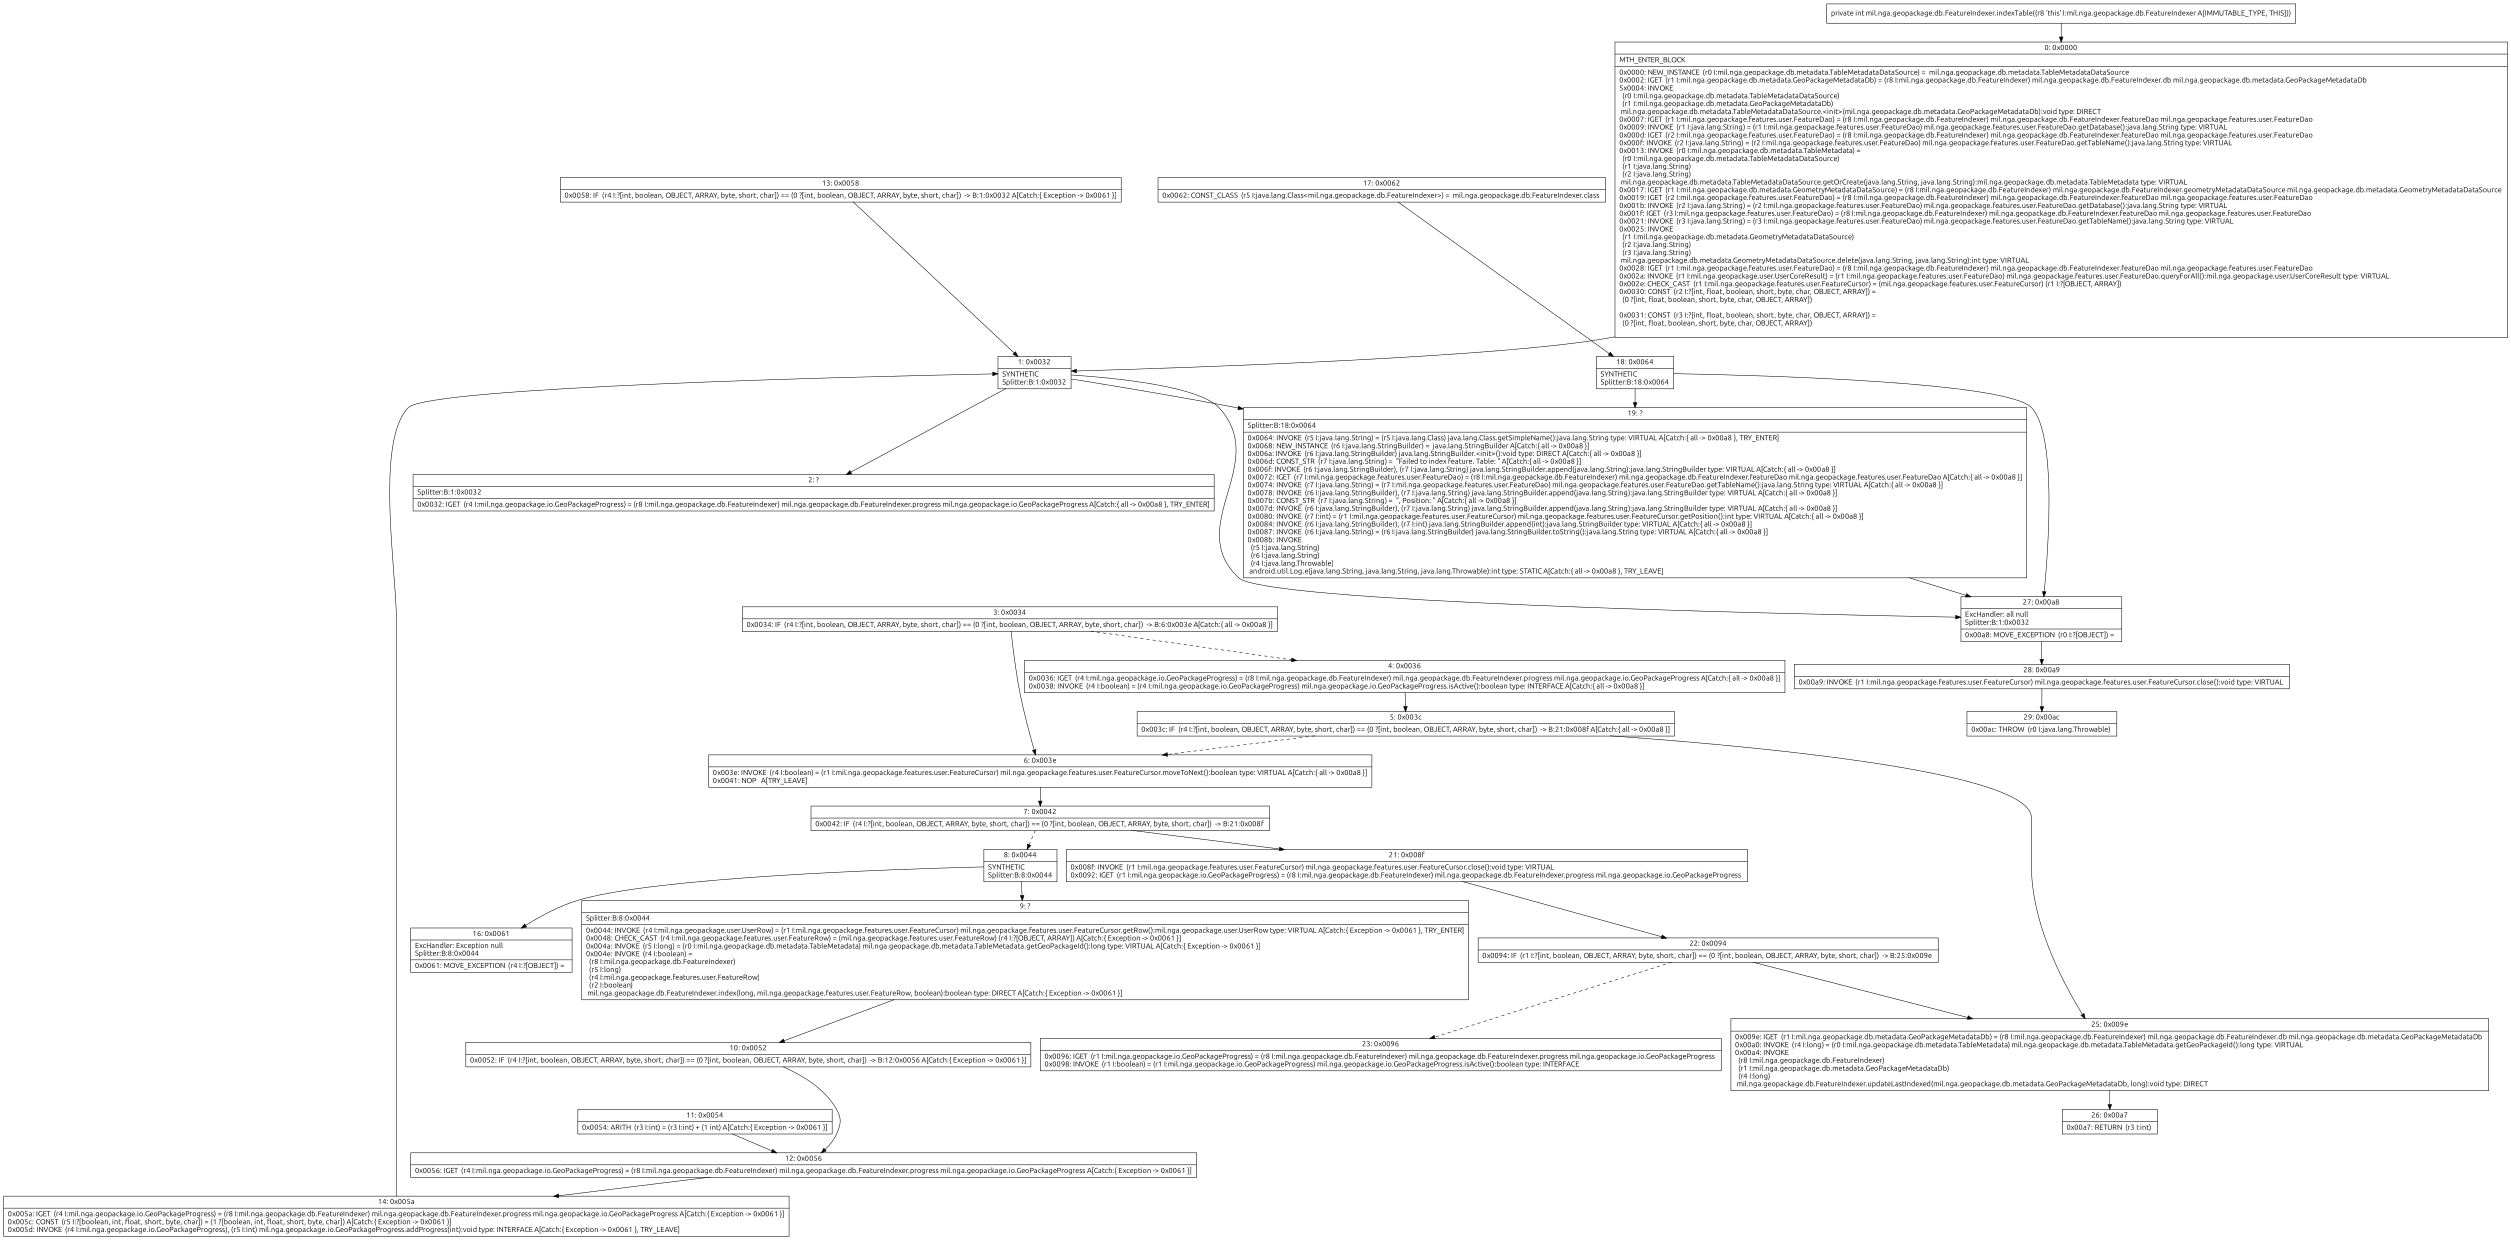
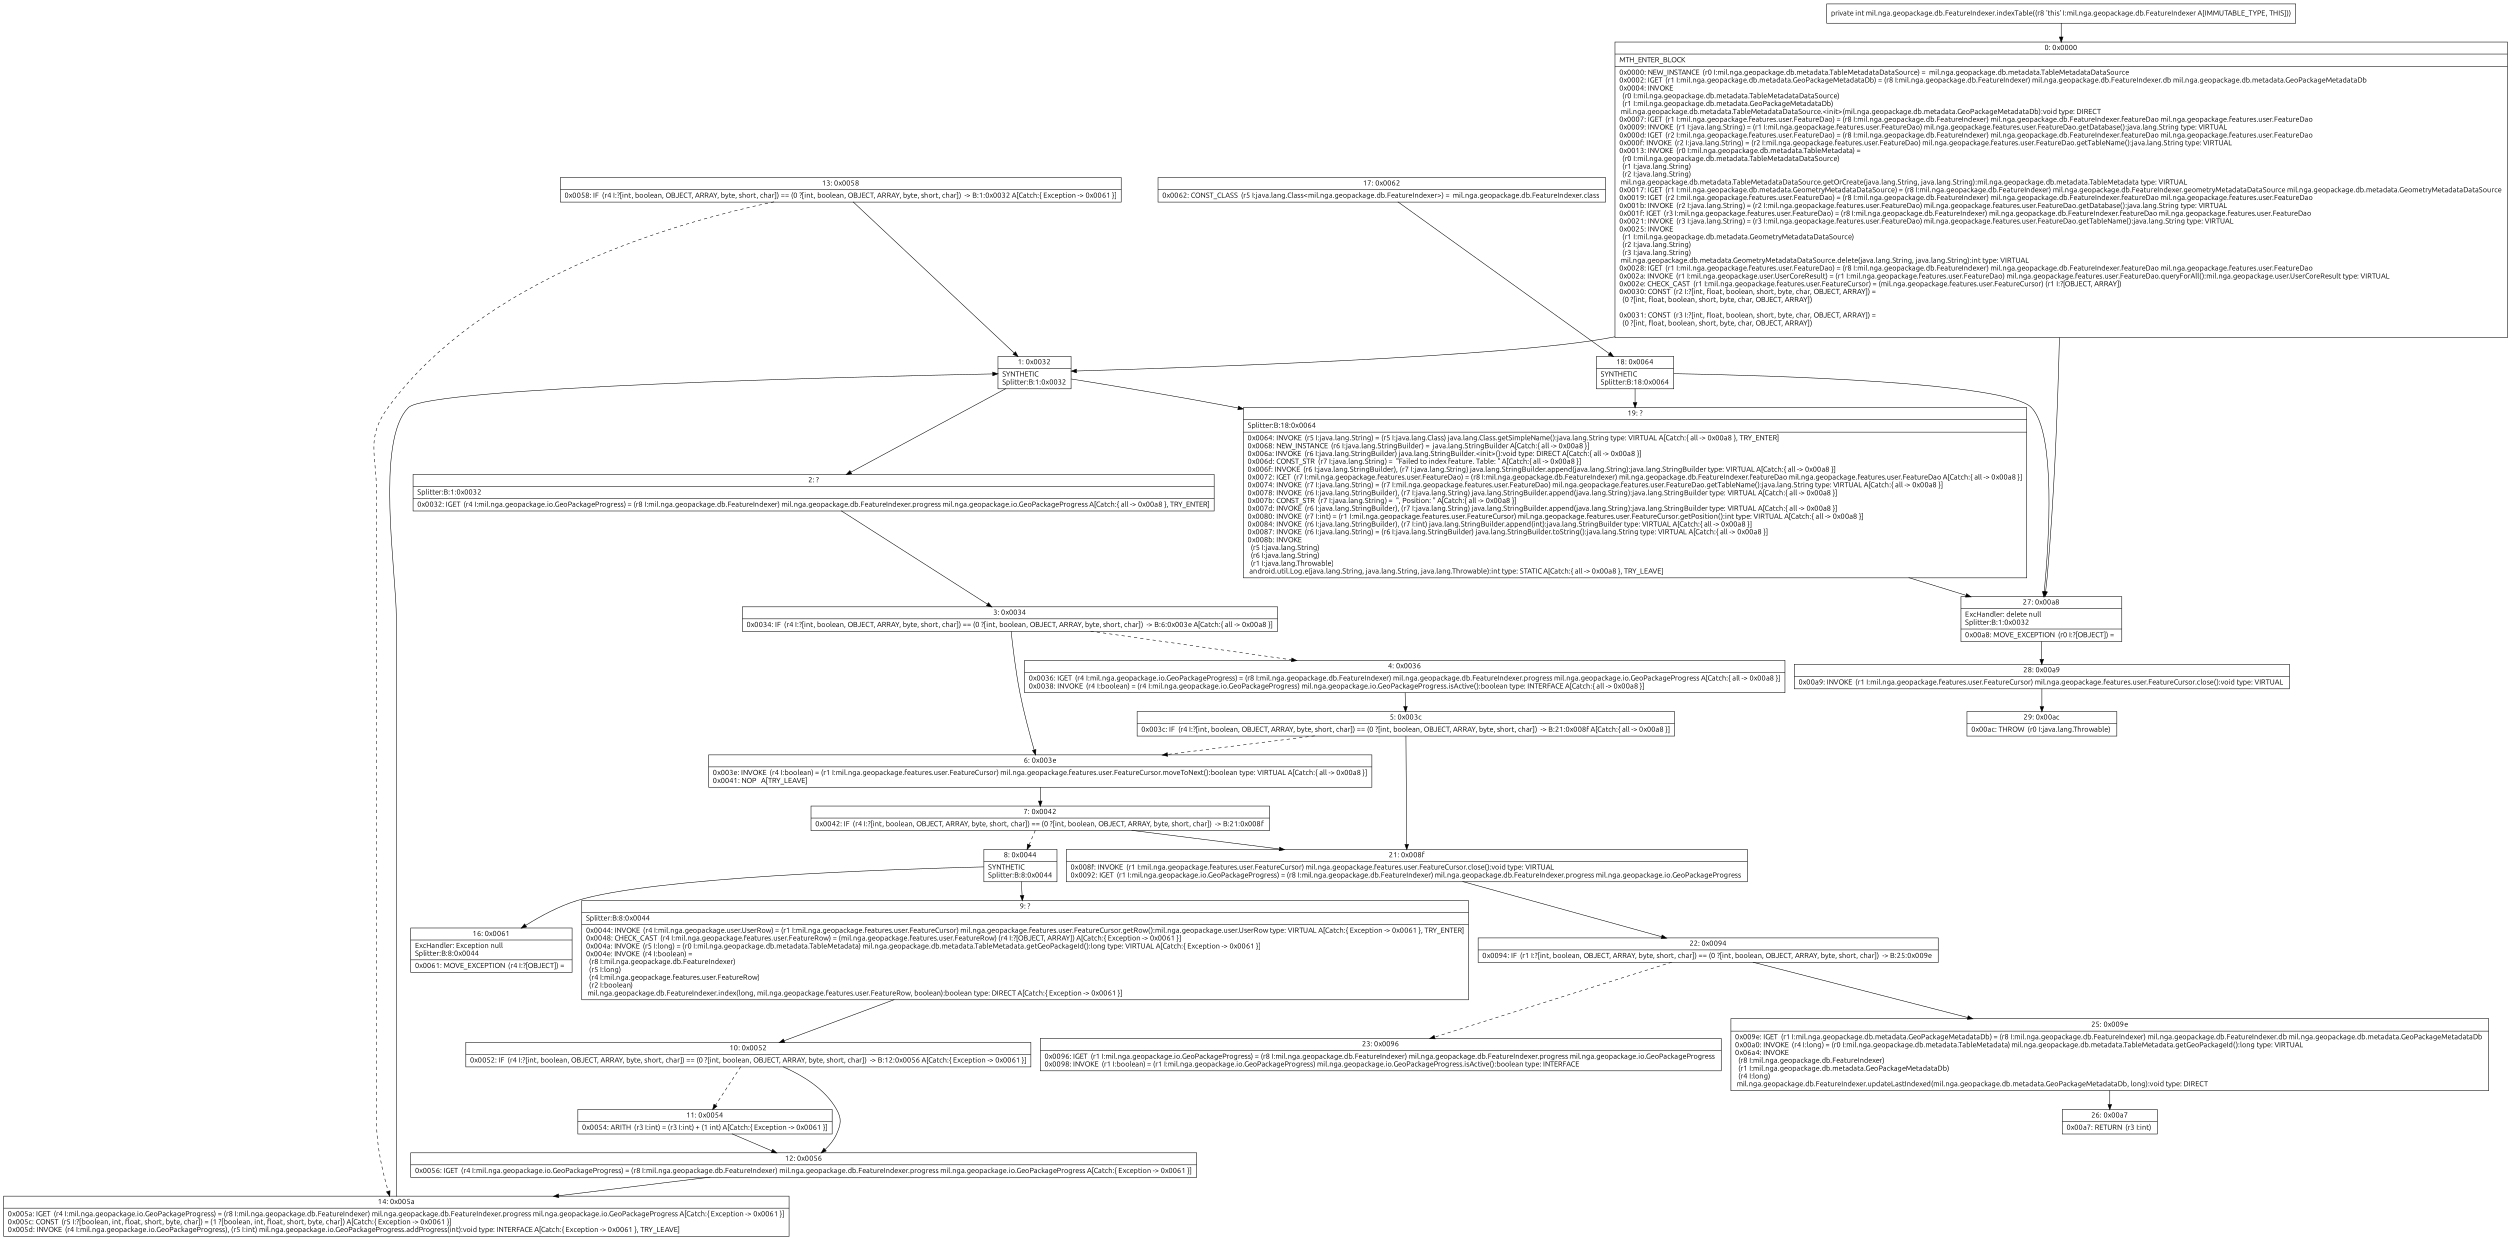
node "0: 0x0000": text "5x0004: INVOKE" -> "0x0004: INVOKE"
edge "2: ?" -> "3: 0x0034": added
node "19: ?": text "(r4 I:java.lang.Throwable)" -> "(r1 I:java.lang.Throwable)"
edge "13: 0x0058" -> "14: 0x005a": added
edge "1: 0x0032" -> "27: 0x00a8": now "0: 0x0000" -> "27: 0x00a8"
node "27: 0x00a8": text "ExcHandler: all null" -> "ExcHandler: delete null"
edge "5: 0x003c" -> "25: 0x009e": now "5: 0x003c" -> "21: 0x008f"
node "25: 0x009e": text "0x00a4: INVOKE" -> "0x06a4: INVOKE"
edge "10: 0x0052" -> "11: 0x0054": added
